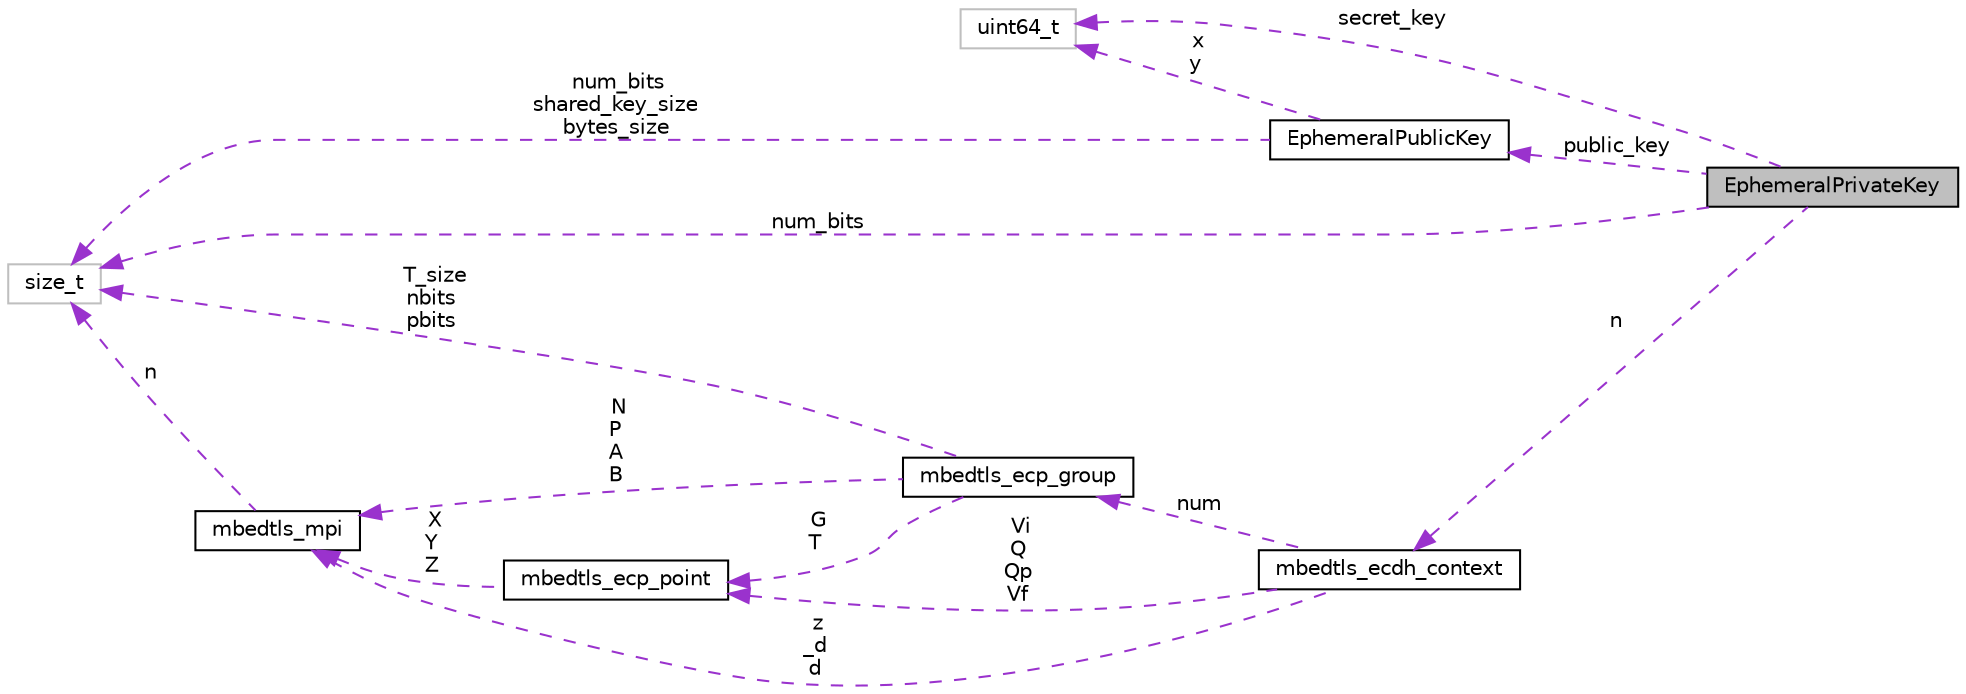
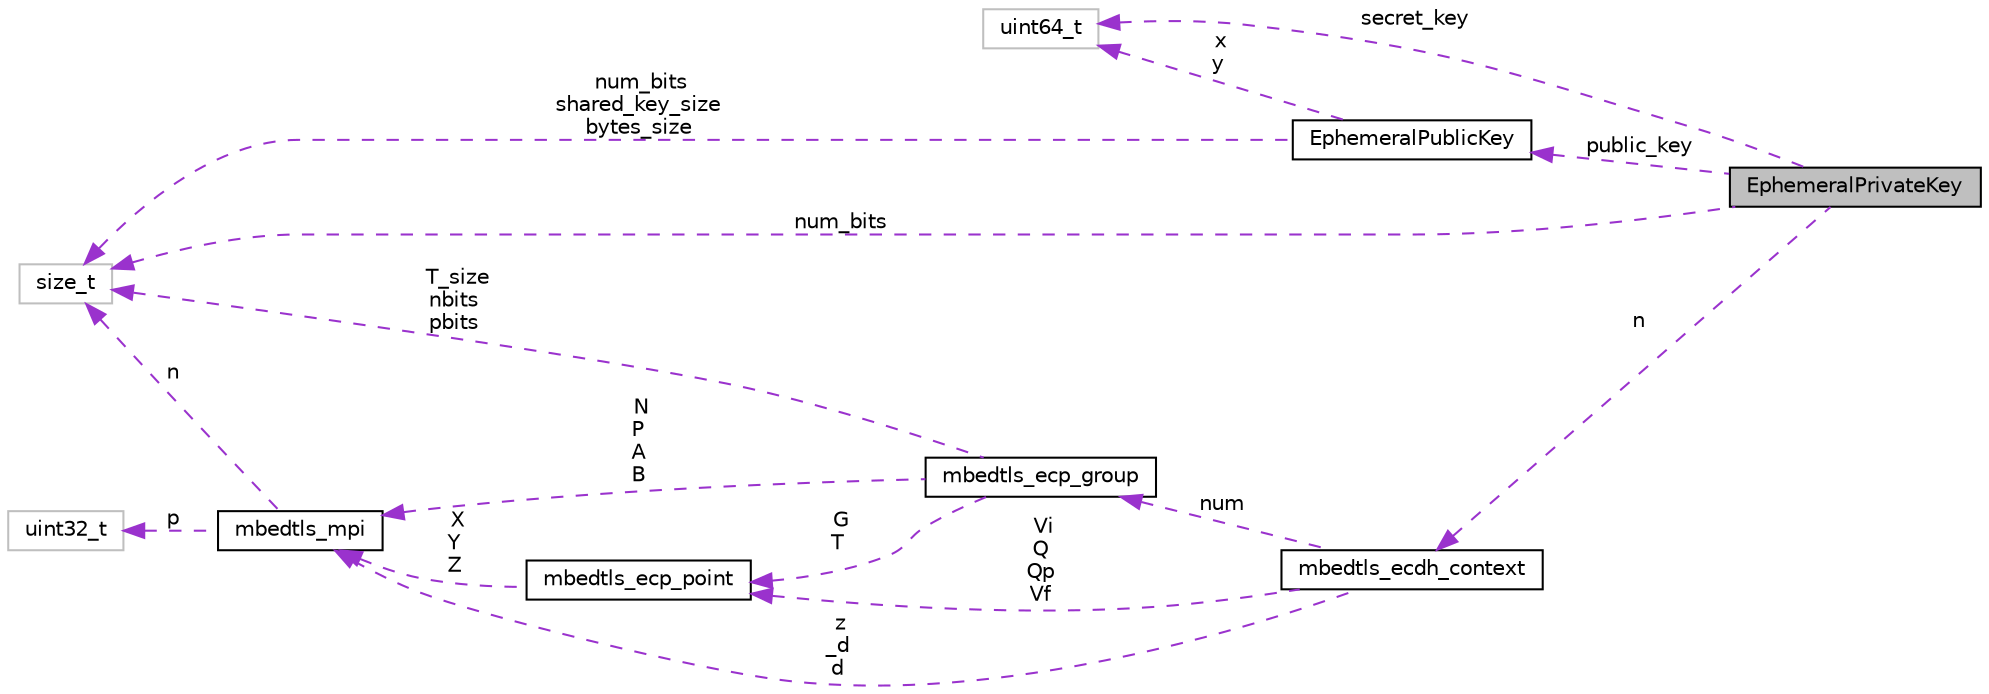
node "uint32_t": added
